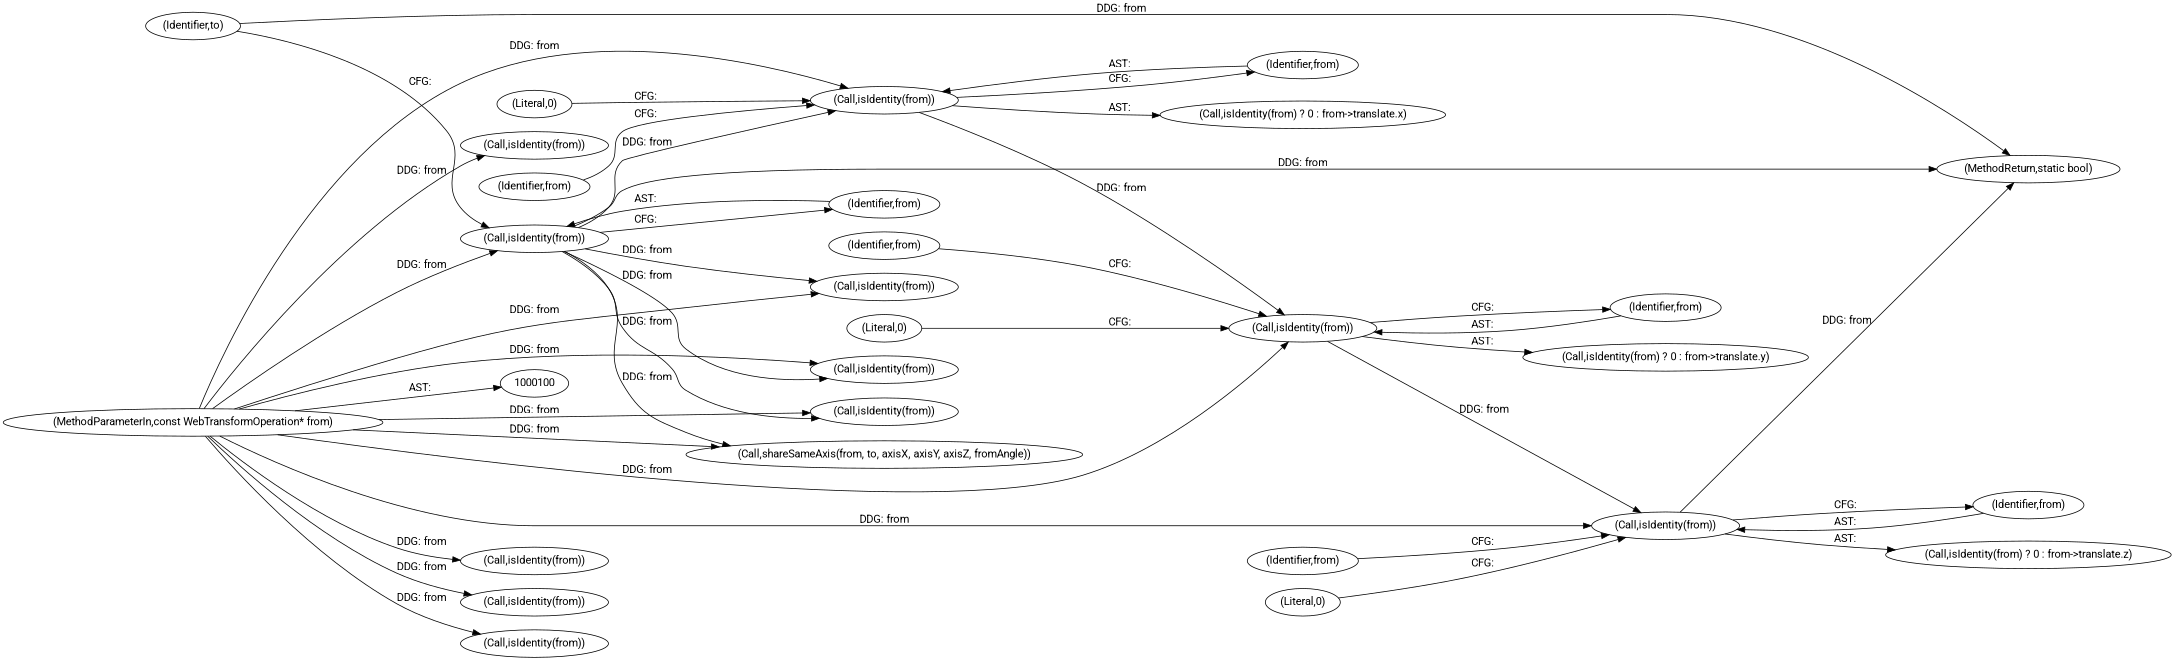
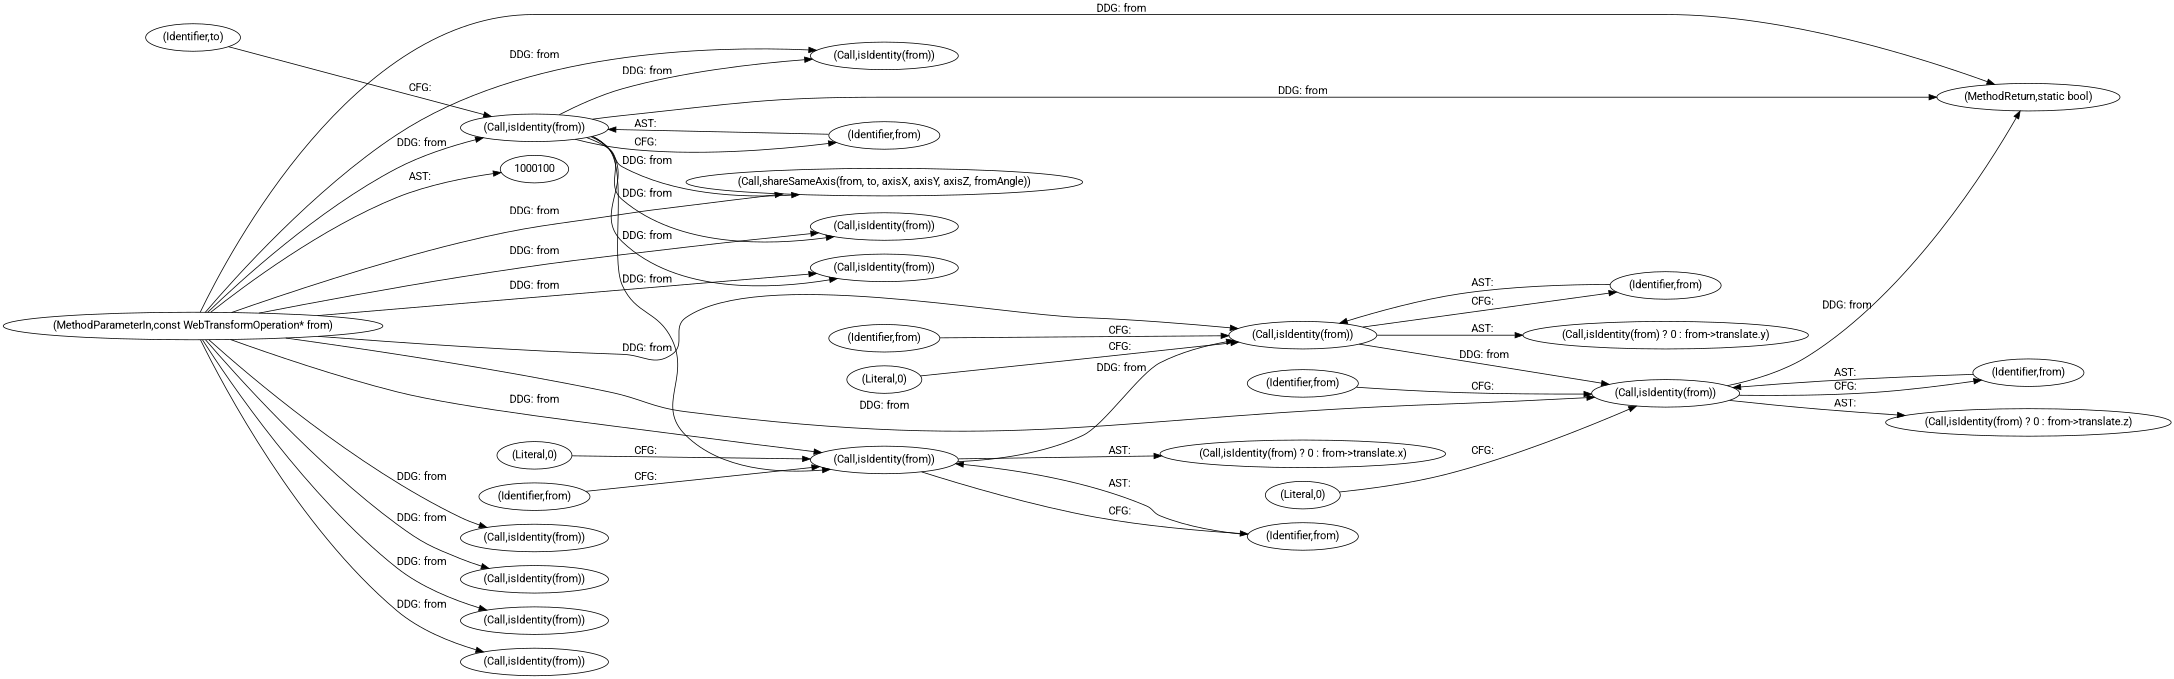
edge "(Identifier,to)" -> "(MethodReturn,static bool)": now "(MethodParameterIn,const WebTransformOperation* from)" -> "(MethodReturn,static bool)"
